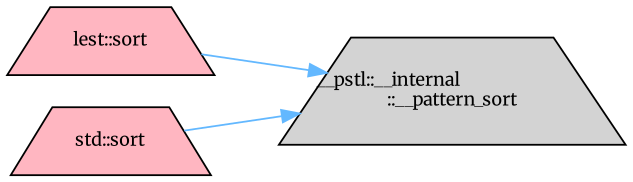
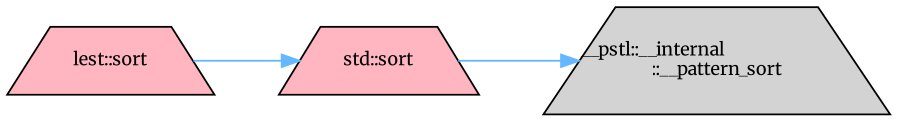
edge "lest::sort" -> "__pstl::__internal ::__pattern_sort": now "lest::sort" -> "std::sort"
